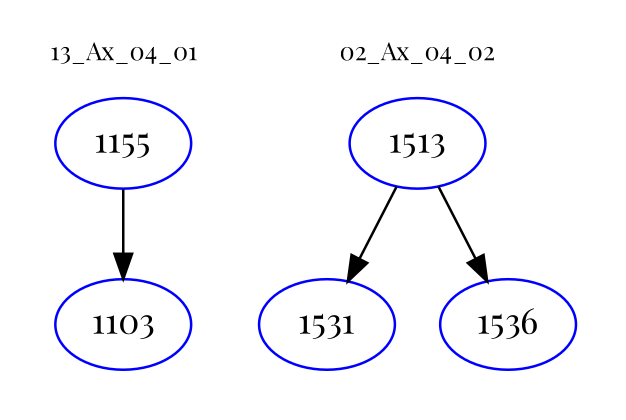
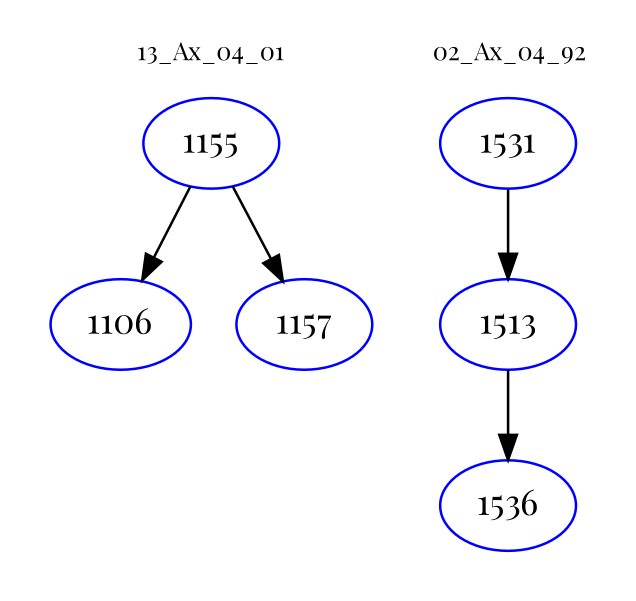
cluster "02_Ax_04_02": label "02_Ax_04_02" -> "02_Ax_04_92"
edge "1513" -> "1531": reversed
node "1103": label "1103" -> "1106"
node "1157": added
